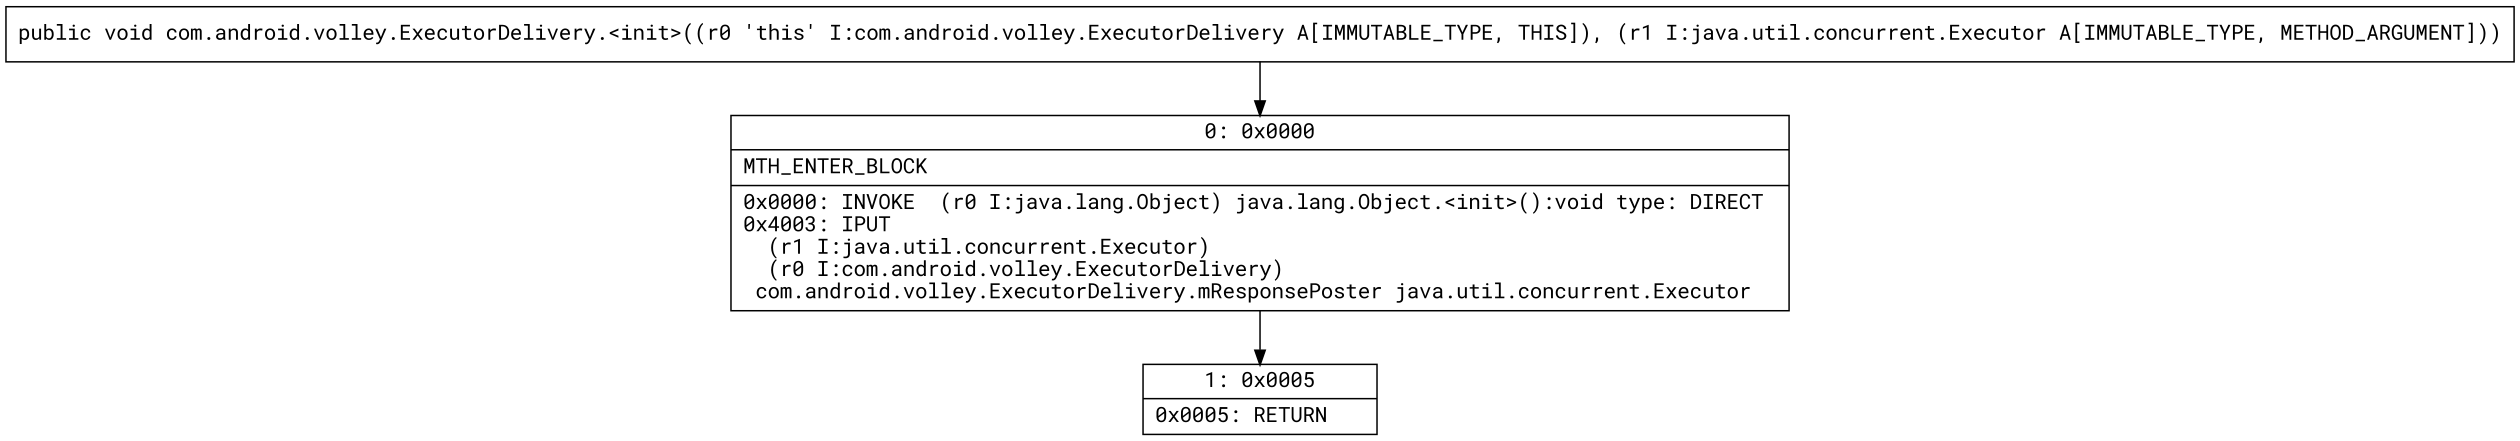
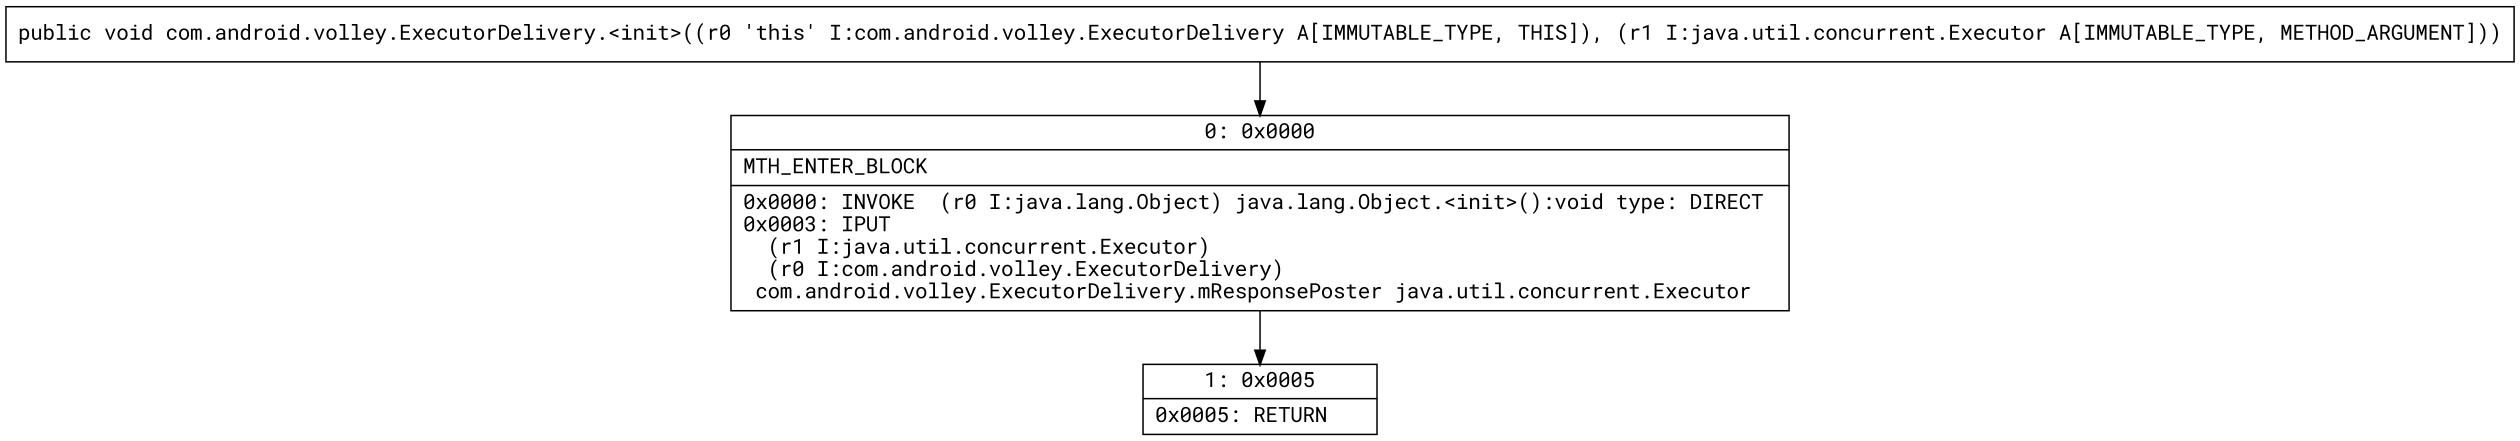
node "0: 0x0000": text "0x4003: IPUT" -> "0x0003: IPUT"
